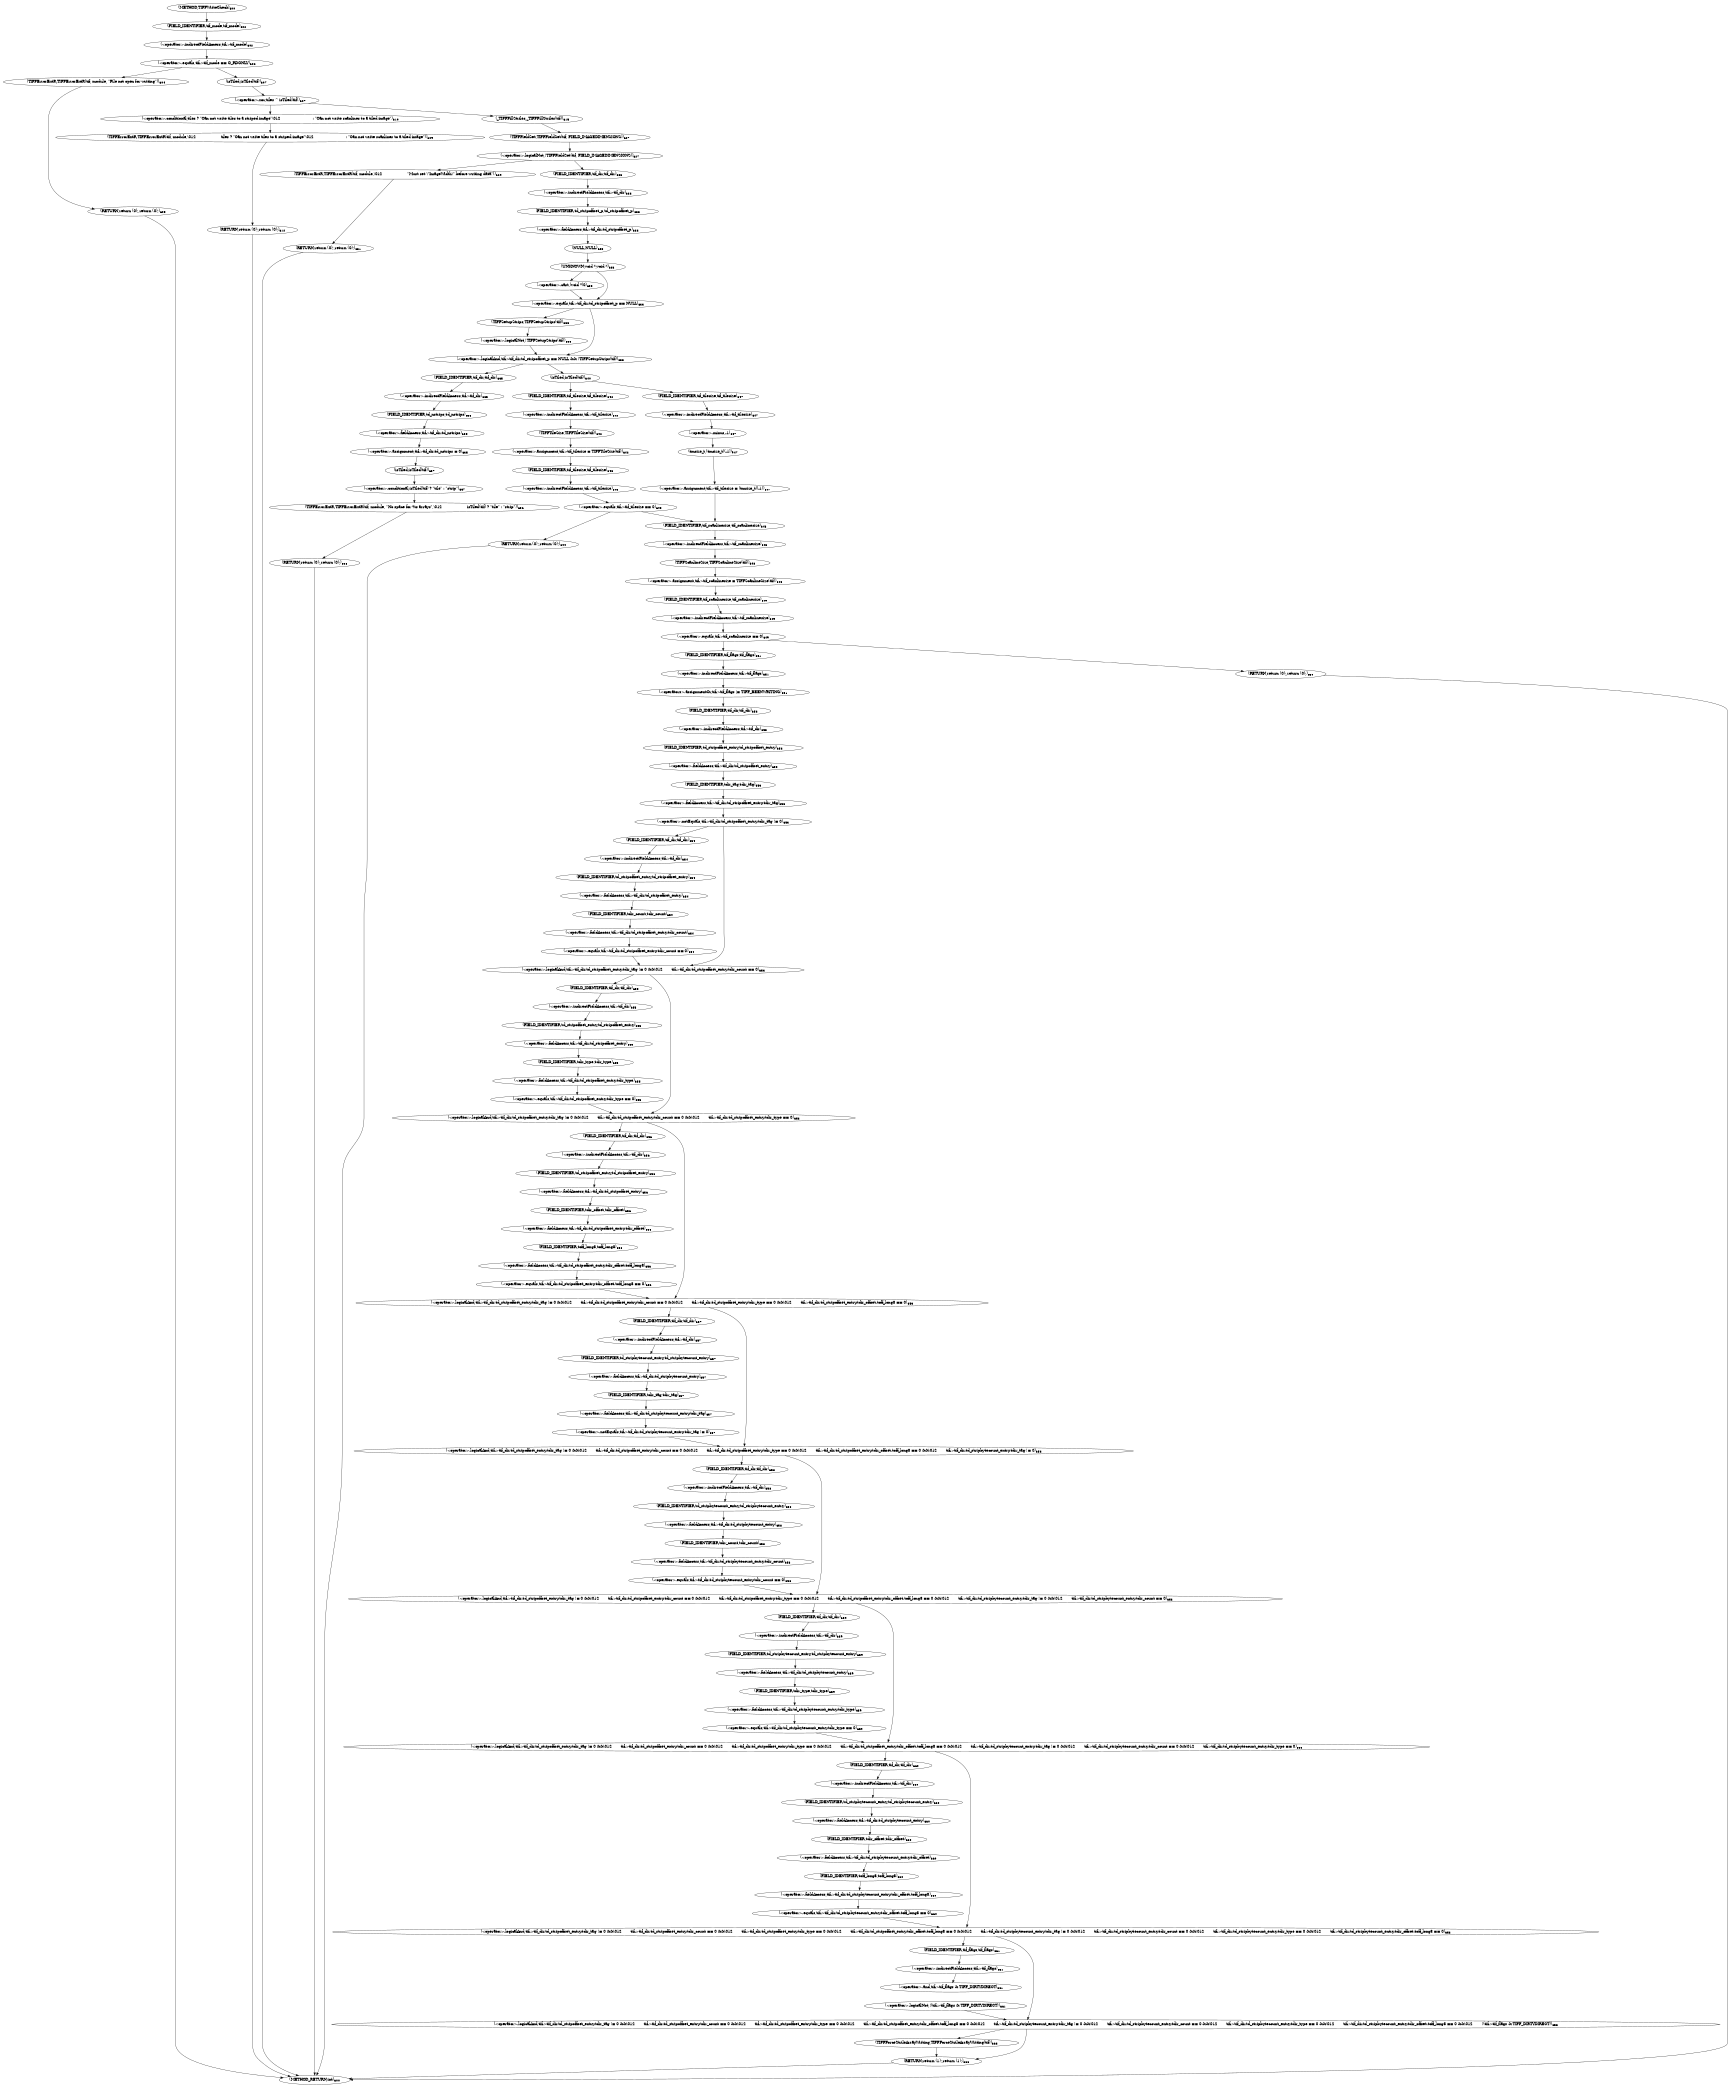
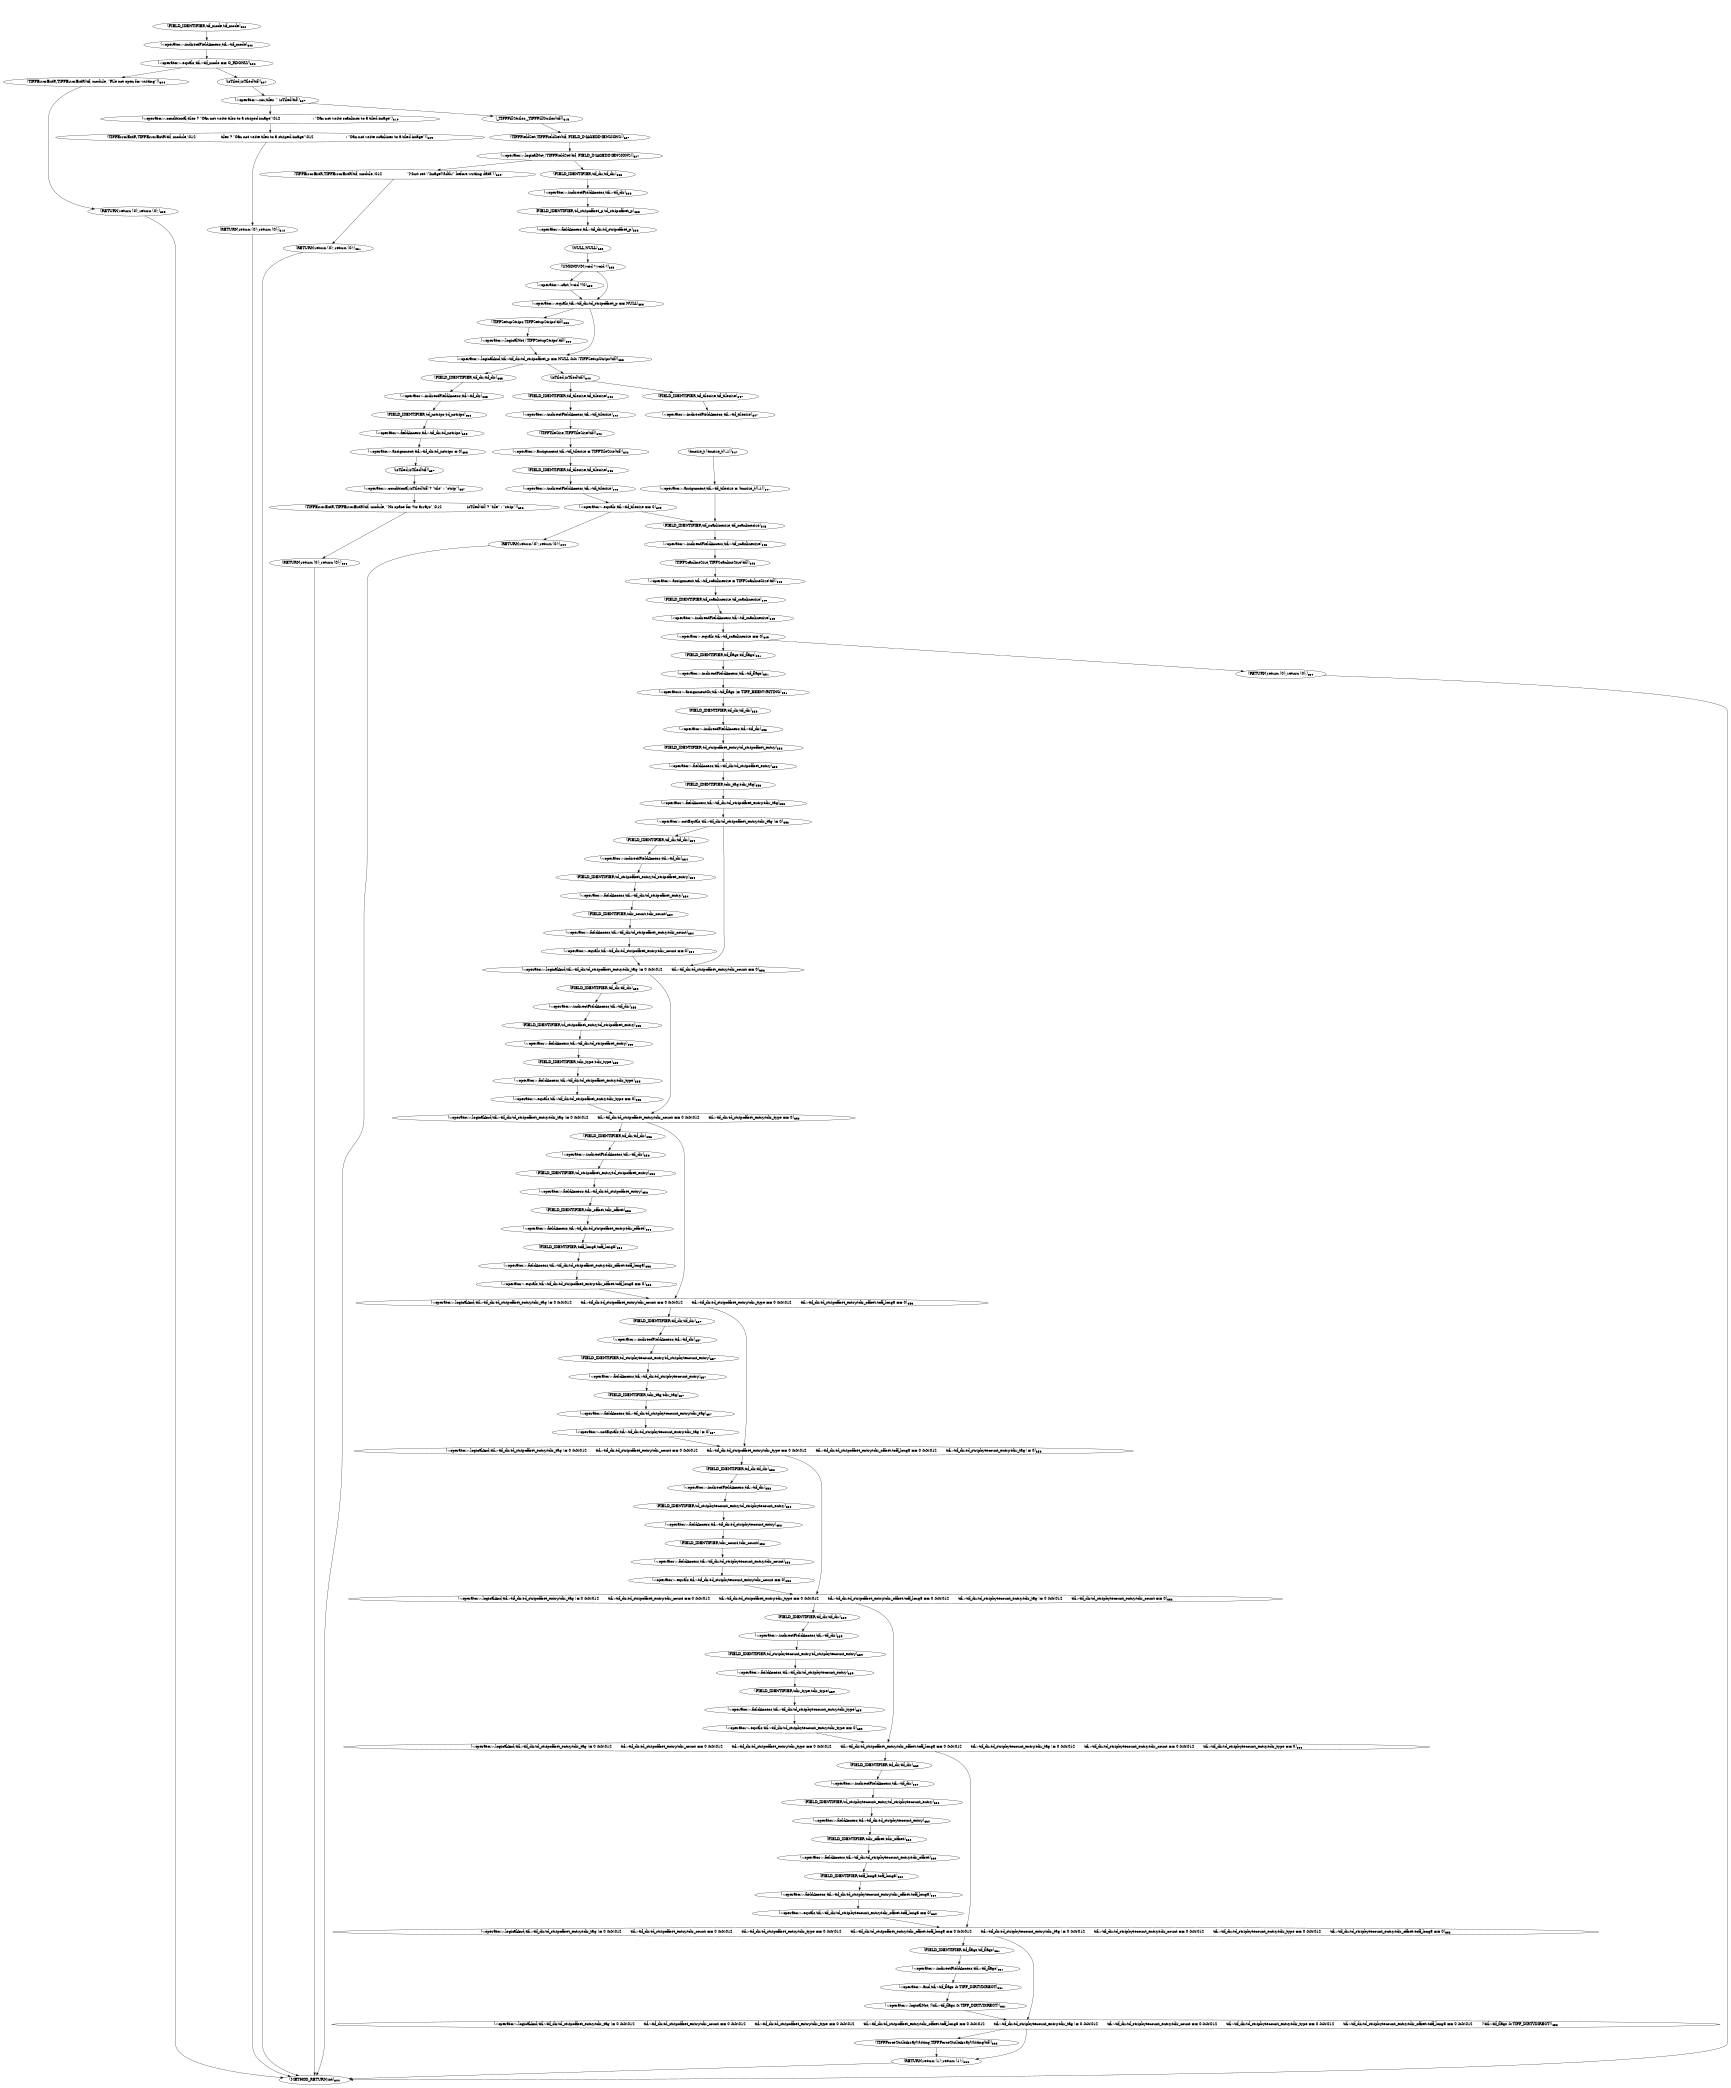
node "(METHOD,TIFFWriteCheck)": removed
edge "(<operator>.fieldAccess,tif->tif_dir.td_stripoffset_p)" -> "(NULL,NULL)": removed
node "(<operator>.minus,-1)": removed
edge "(<operator>.and,tif->tif_flags & TIFF_DIRTYDIRECT)" -> "(<operator>.logicalNot,!(tif->tif_flags & TIFF_DIRTYDIRECT))": added
